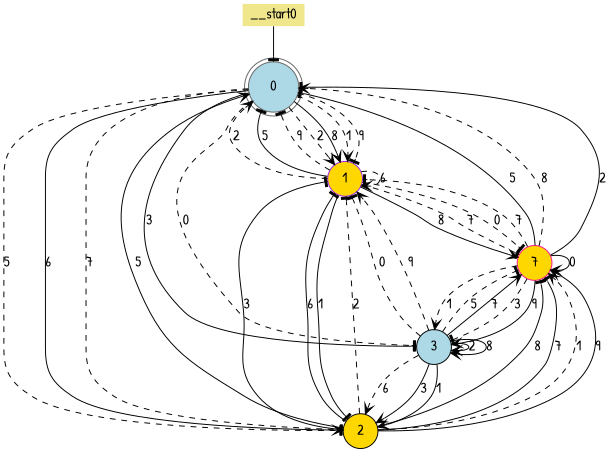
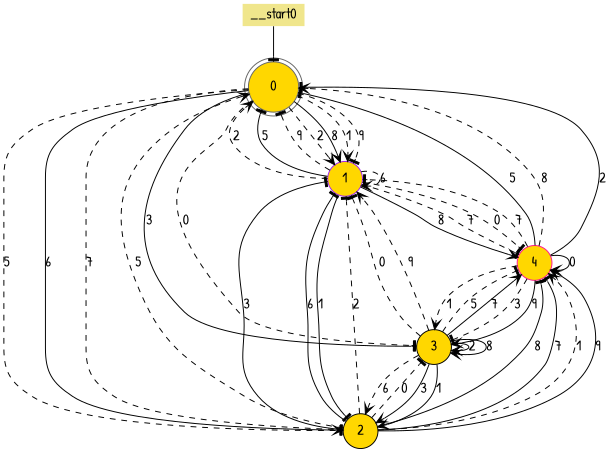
node "0": fillcolor lightblue -> gold
node "7": label "7" -> "4"
edge "2" -> "0": style solid -> dashed
node "3": fillcolor lightblue -> gold
edge "2" -> "3": added, label "0"
